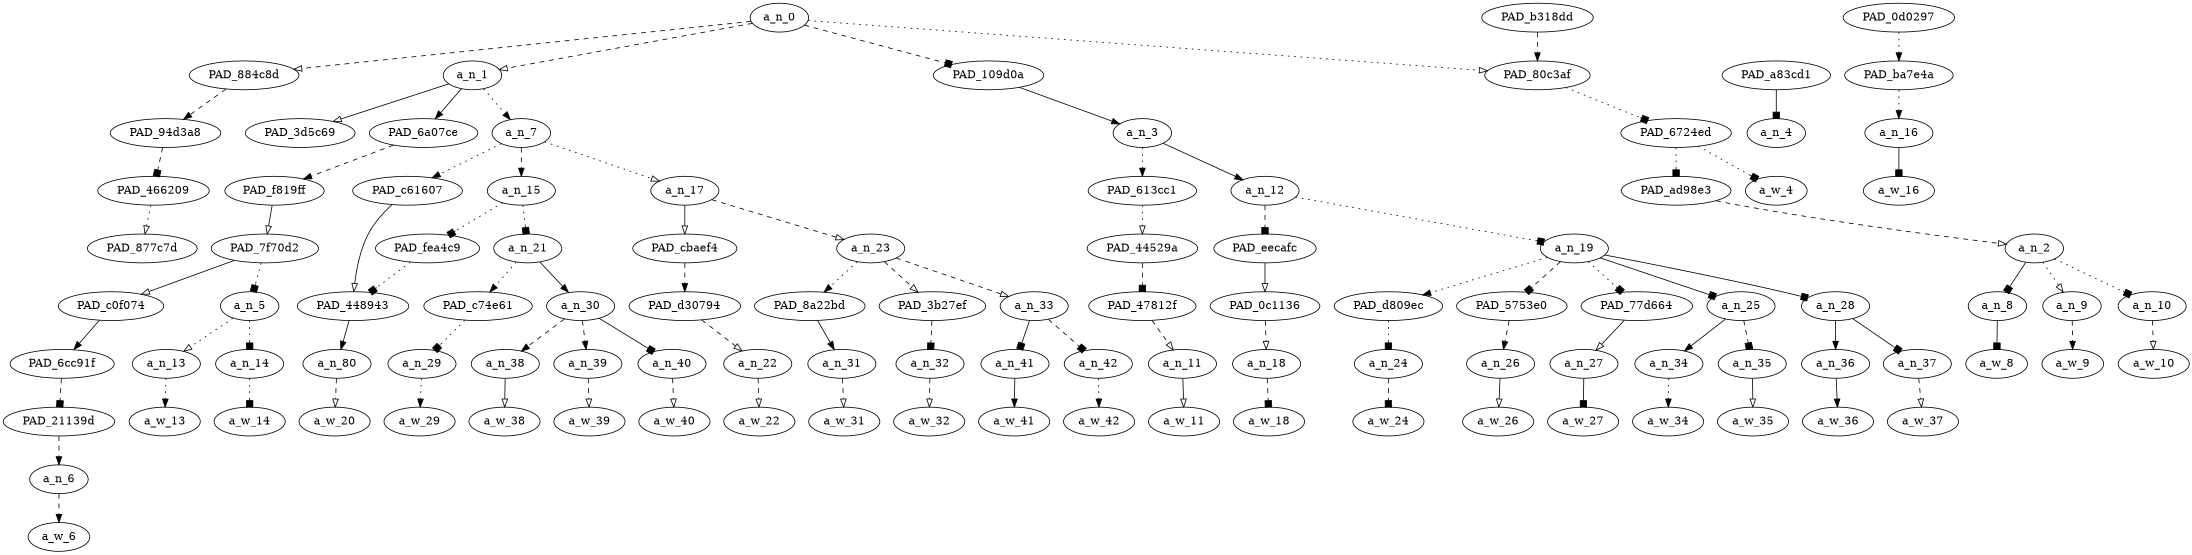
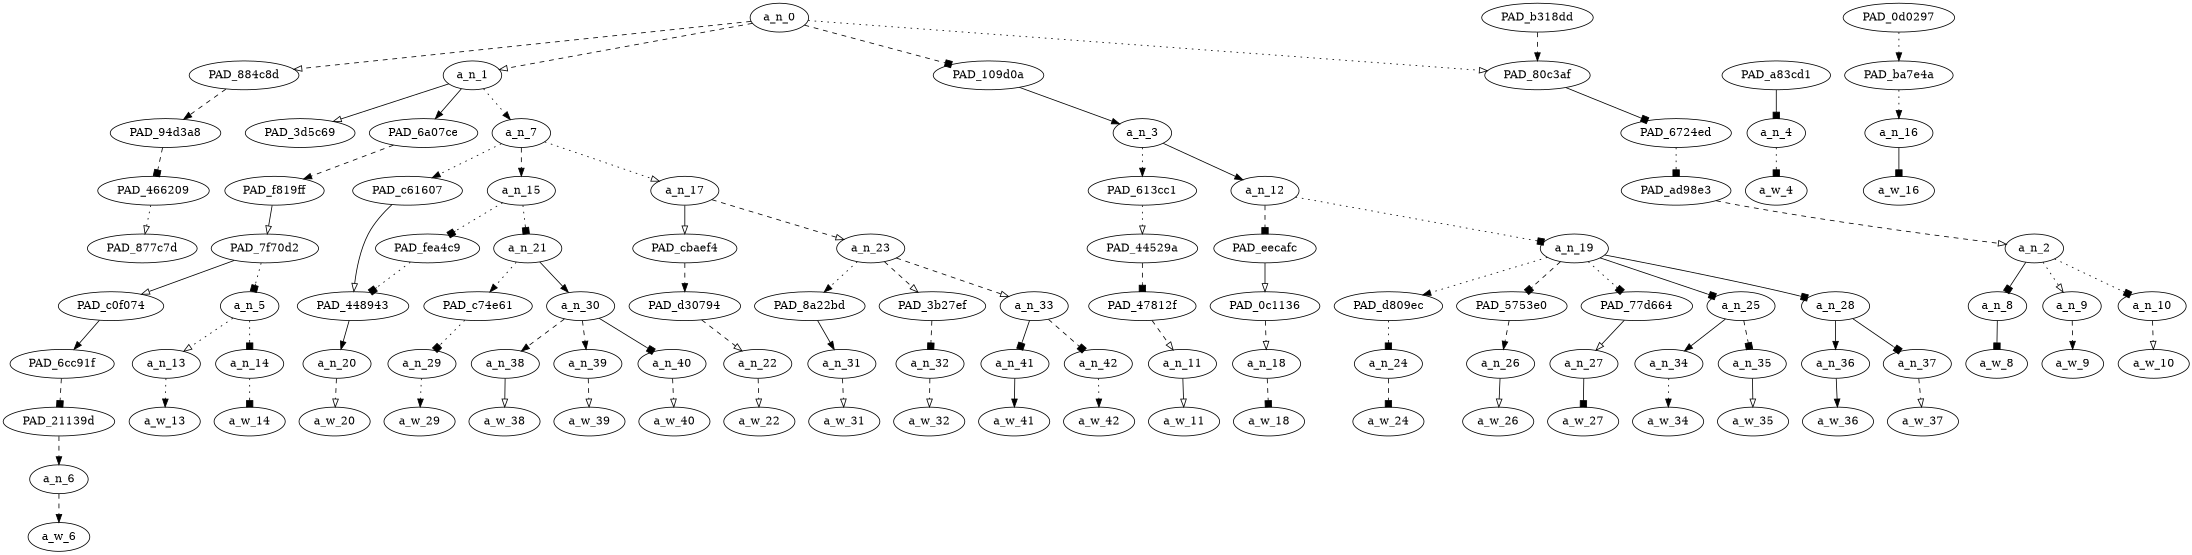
edge "PAD_80c3af" -> "PAD_6724ed": style dotted -> solid
edge "PAD_6724ed" -> "a_w_4": now "a_n_4" -> "a_w_4"
node "a_n_80": label "a_n_80" -> "a_n_20"
